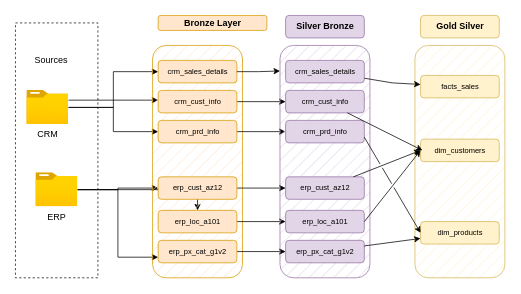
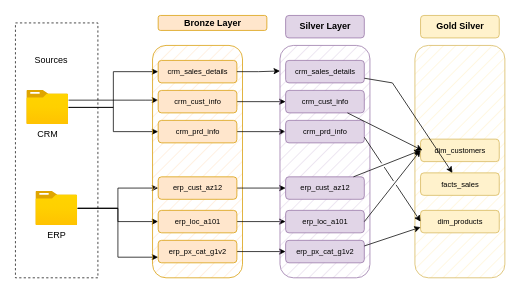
node "Silver Bronze": label "Silver Bronze" -> "Silver Layer"
node "facts_sales": moved (460, 87) -> (460, 184)
node "ERP": moved (57, 190) -> (57, 208)
node "dim_products": moved (460, 233) -> (460, 222)
